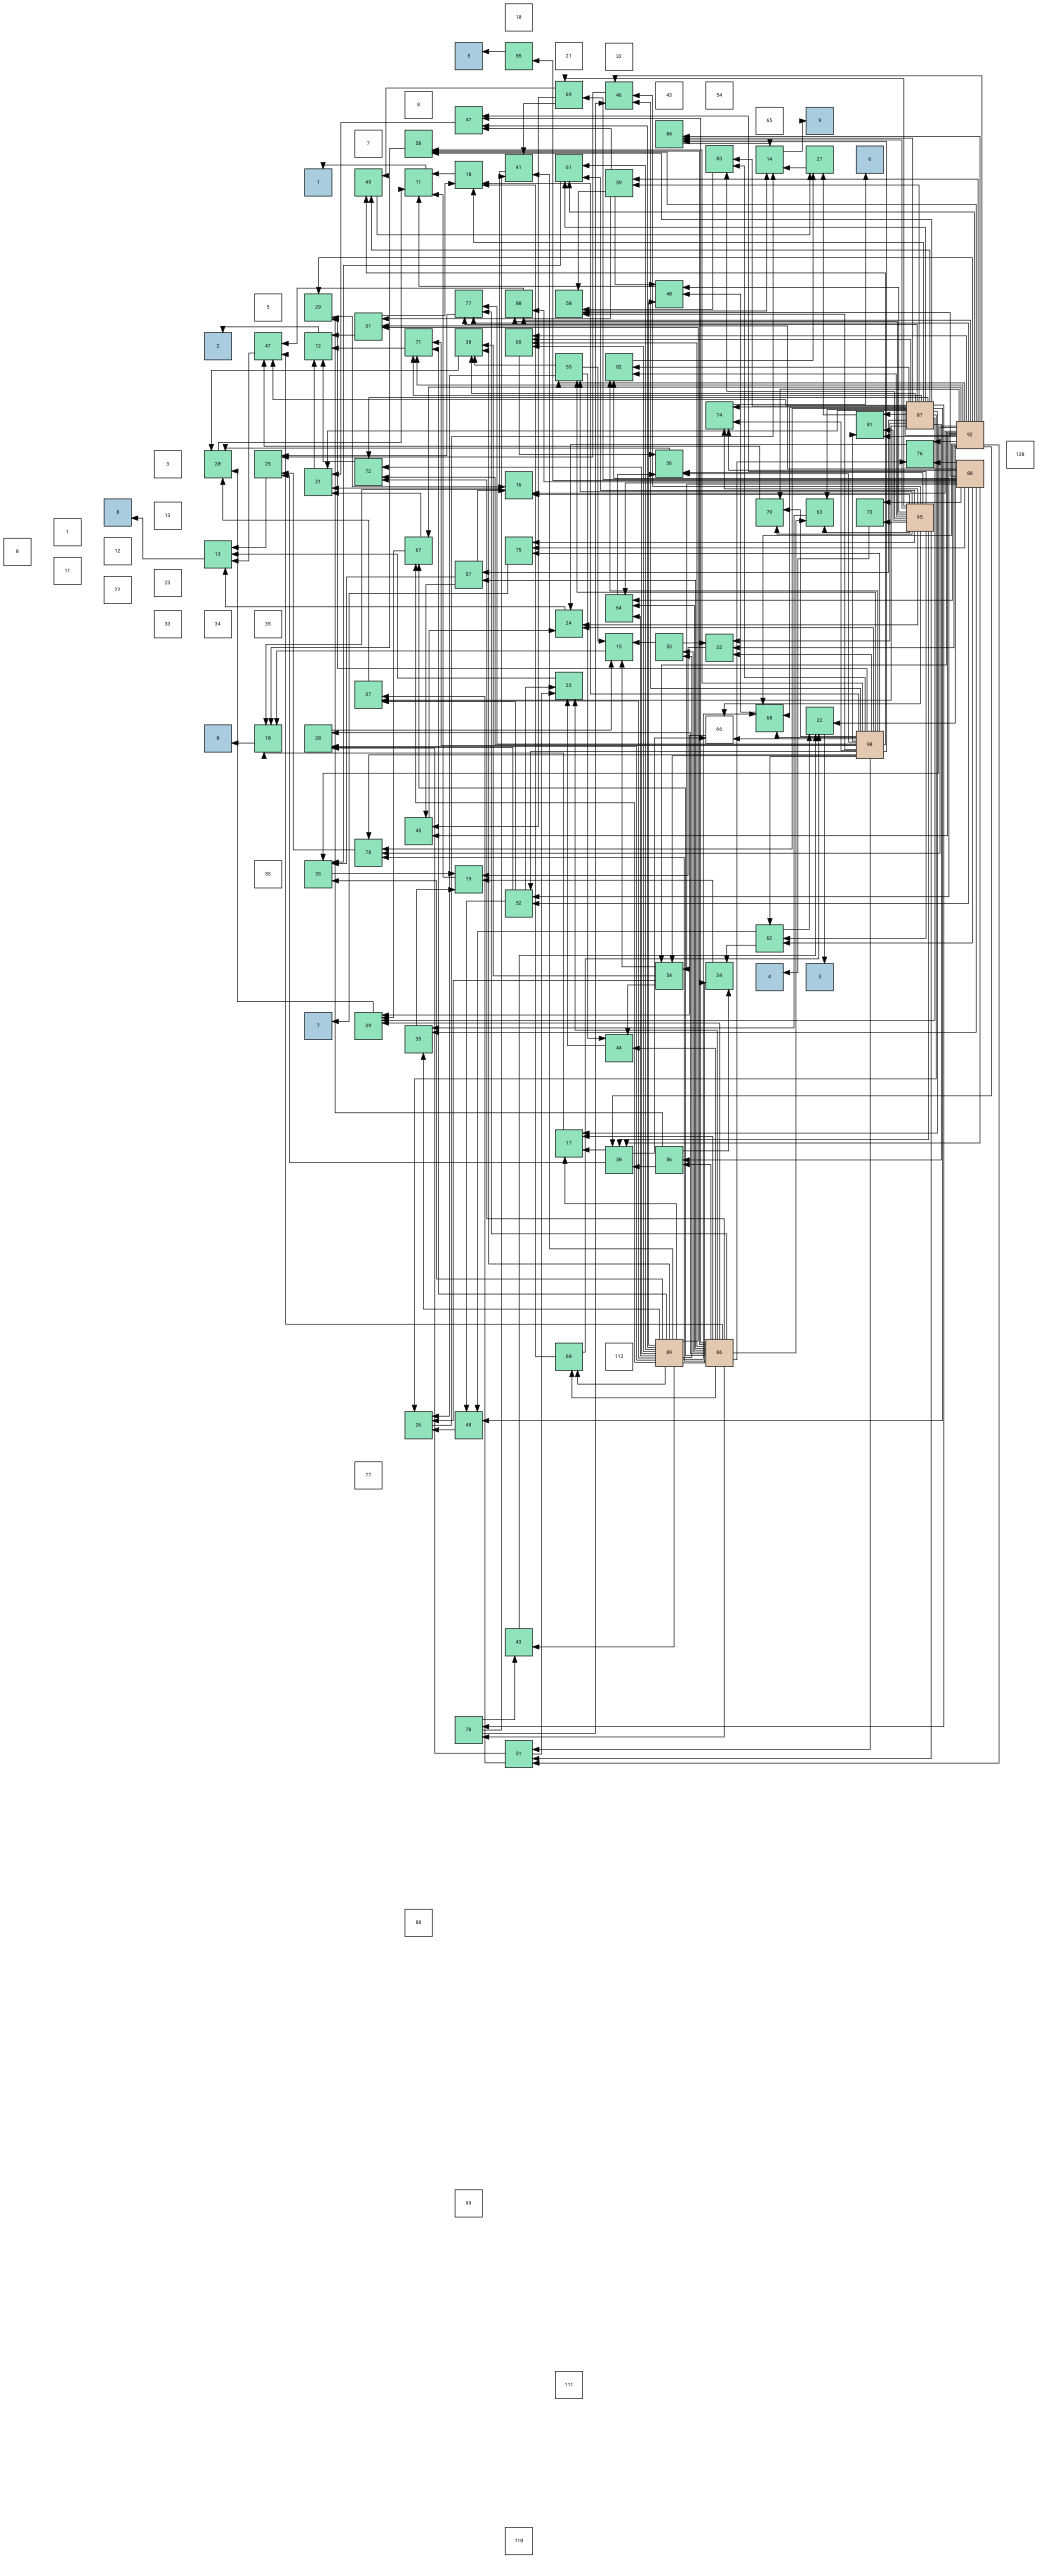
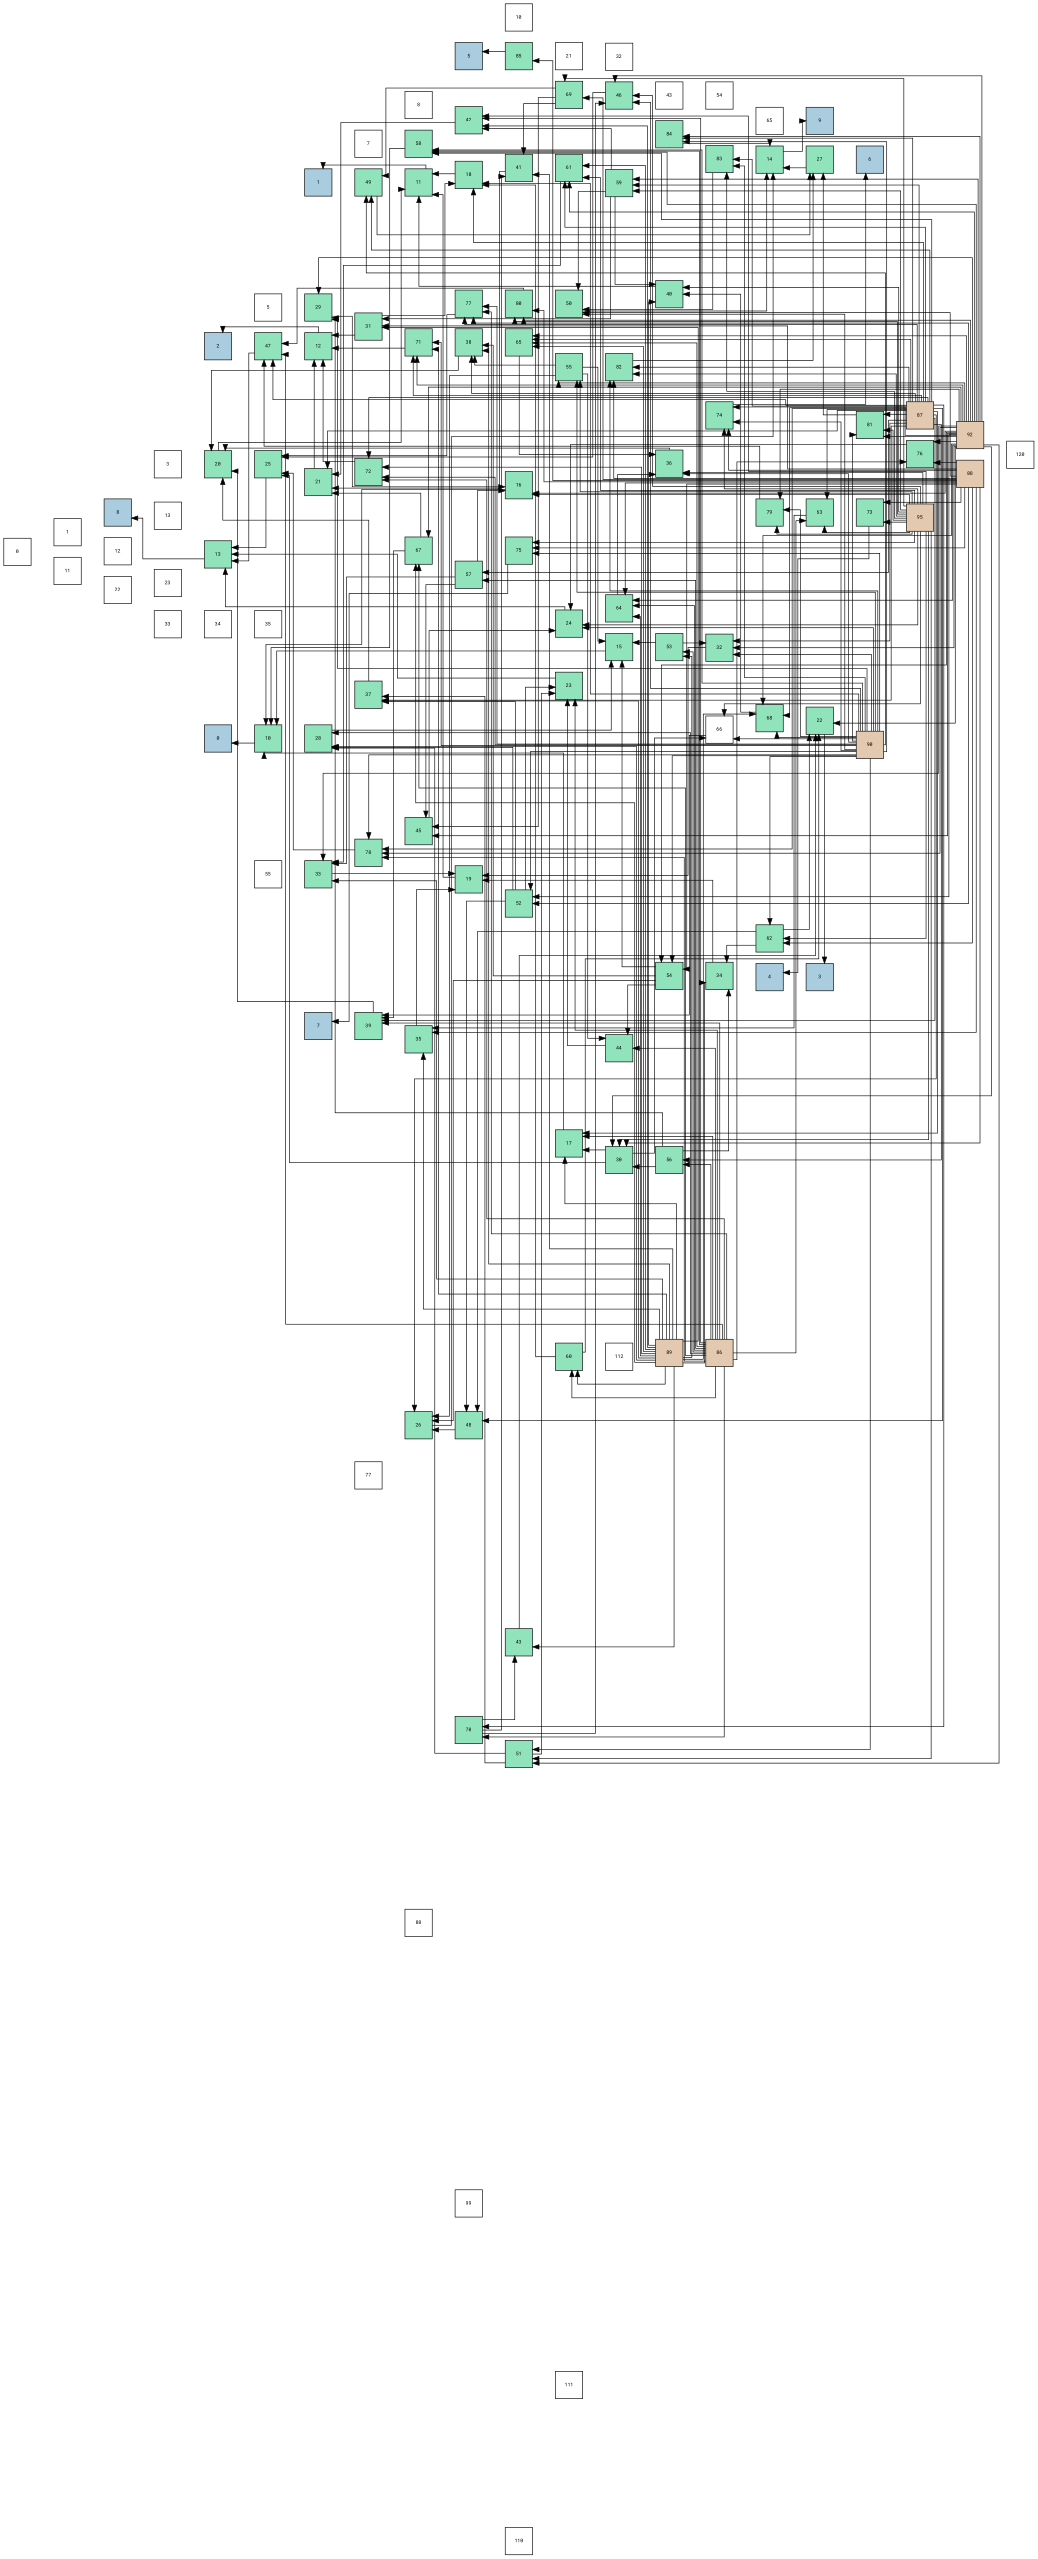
edge "95" -> "84": now "95" -> "59"
